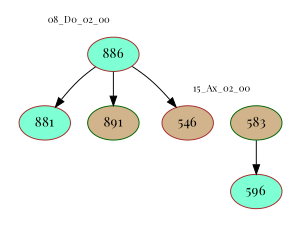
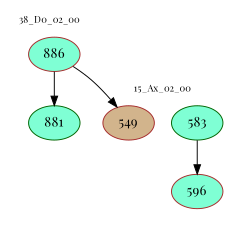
cluster "08_D0_02_00": label "08_D0_02_00" -> "38_D0_02_00"
node "881": color brown -> darkgreen
node "891": removed
node "546": label "546" -> "549"
node "583": fillcolor tan -> aquamarine
